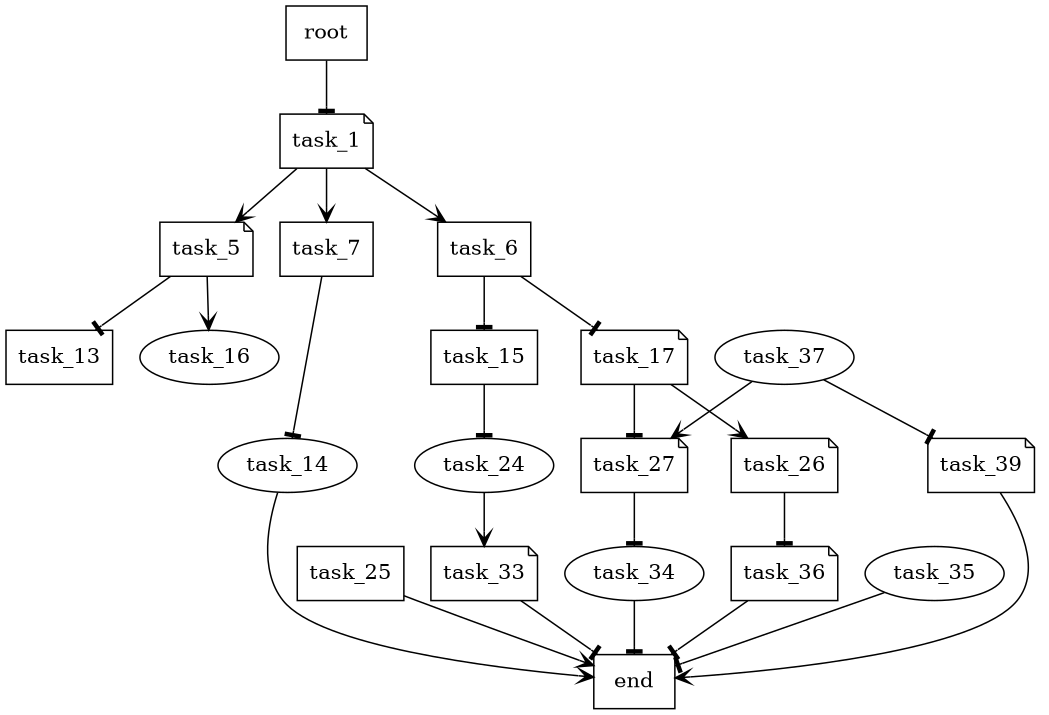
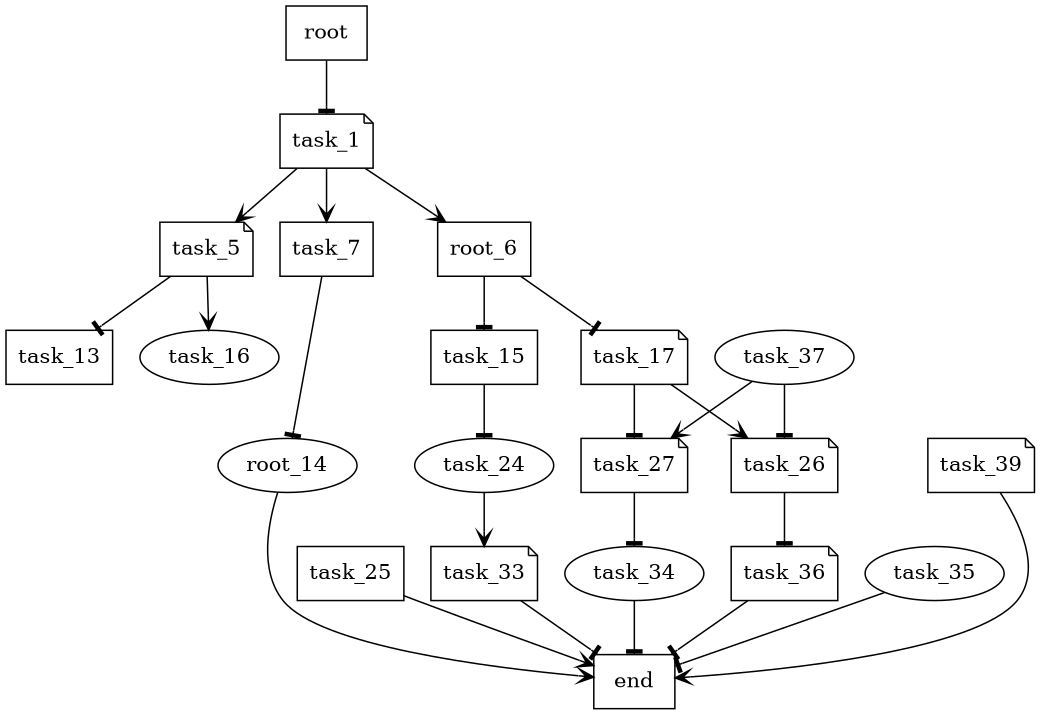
node "task_6": label "task_6" -> "root_6"
edge "task_37" -> "task_39": now "task_37" -> "task_26"
node "task_14": label "task_14" -> "root_14"
